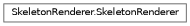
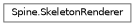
node "SkeletonRenderer.SkeletonRenderer": label "SkeletonRenderer.SkeletonRenderer" -> "Spine.SkeletonRenderer"
